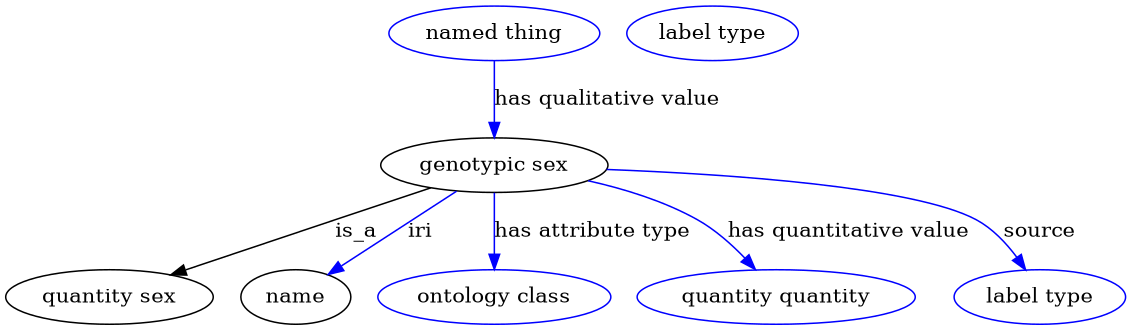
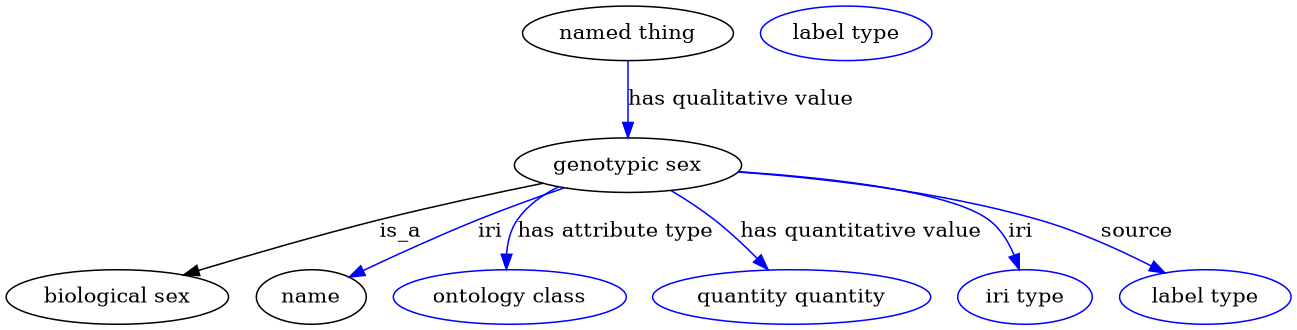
node "named thing": color blue -> black
node "quantity sex": label "quantity sex" -> "biological sex"
node "iri type": added
